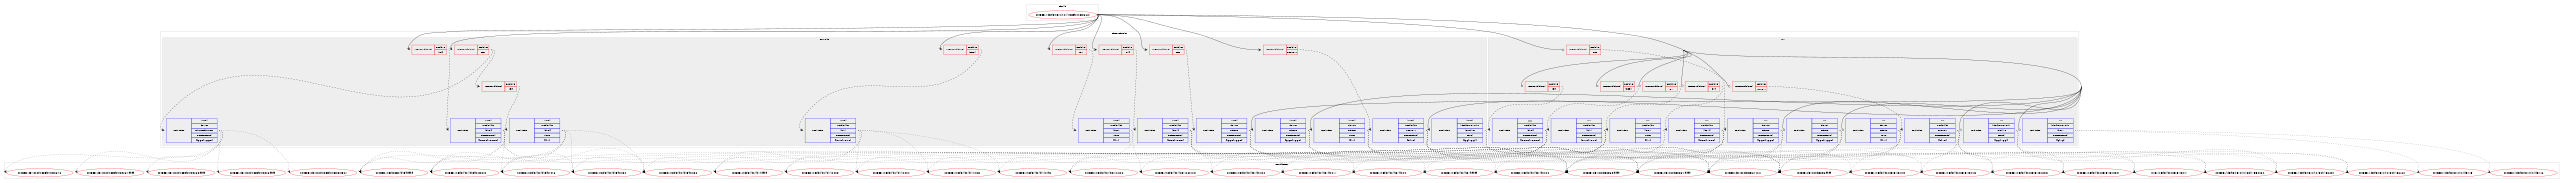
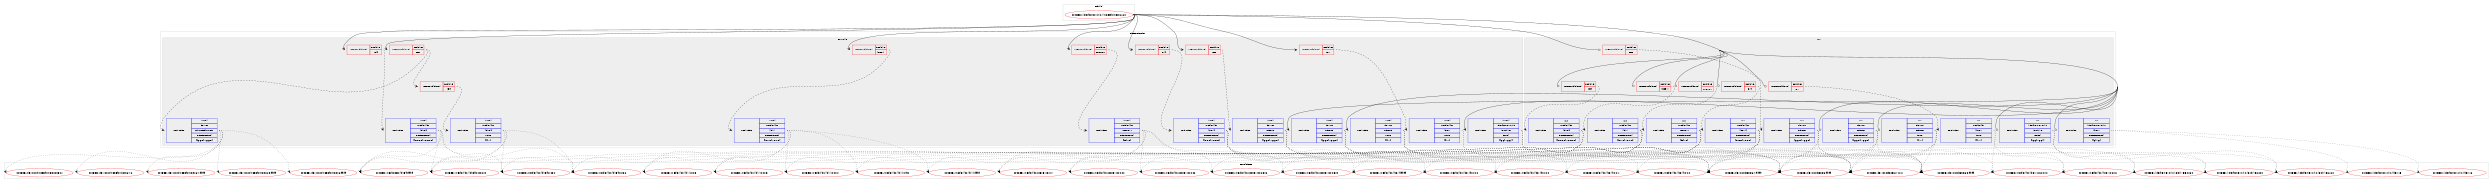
node "portage://media-libs/libheif-1.17.6": removed
node "none://media-libs/openexr-3.1.7": label "none://media-libs/openexr-3.1.7" -> "portage://media-libs/openexr-3.1.7"
